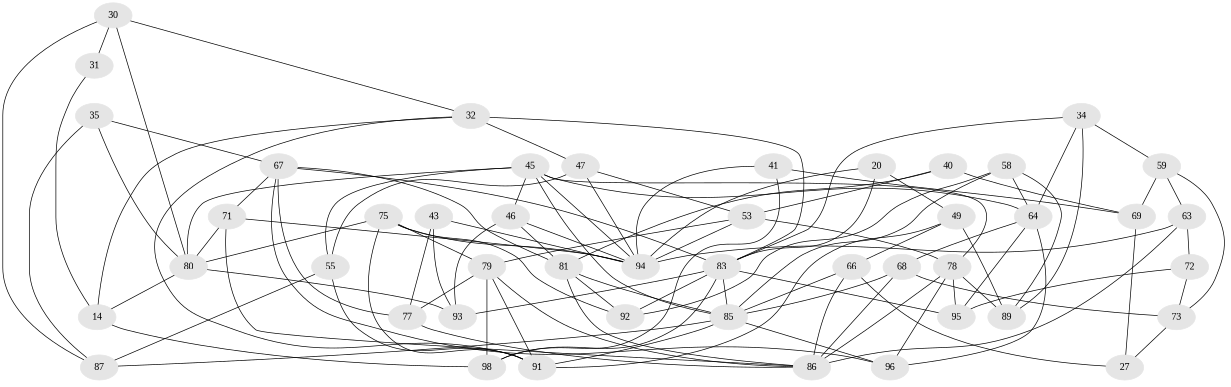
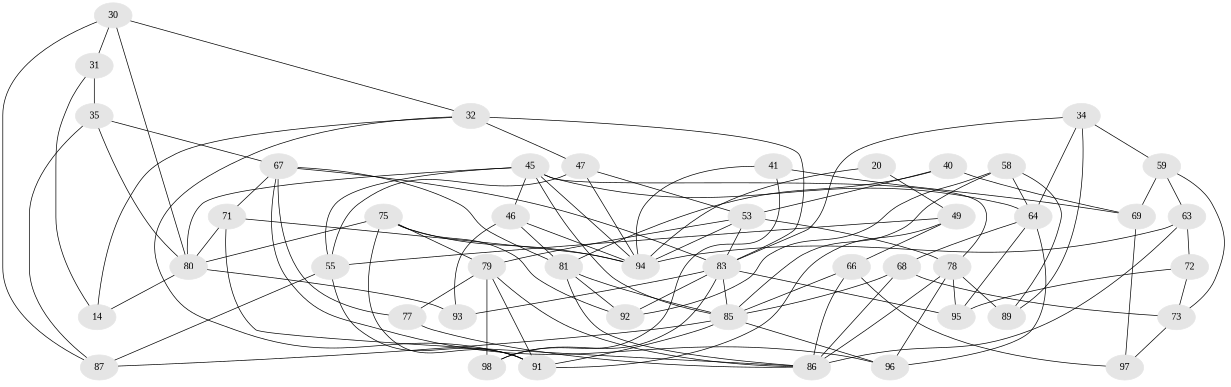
edge "31" -- "35": added
node "43": removed
edge "20" -- "83": now "53" -- "83"
edge "49" -- "89": now "49" -- "55"
edge "14" -- "98": removed
node "27": label "27" -> "97"
